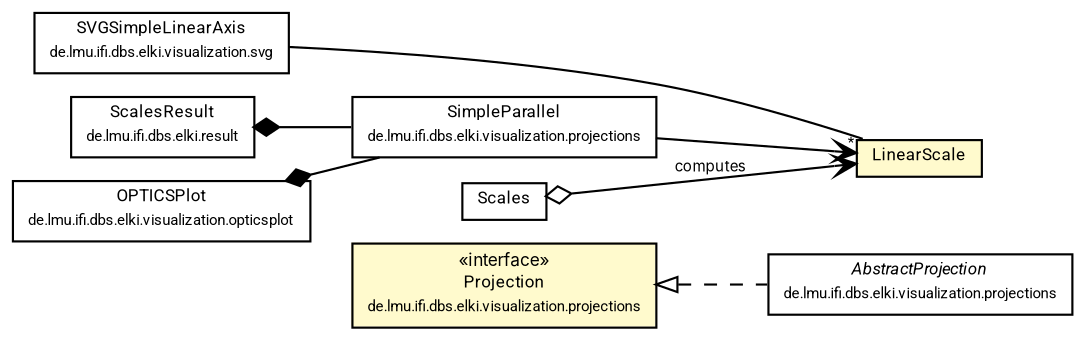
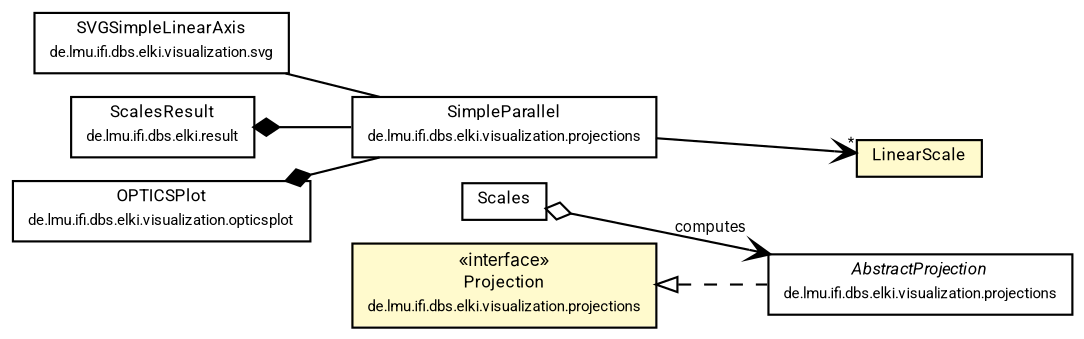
edge "SVGSimpleLinearAxis" -- "LinearScale": now "SVGSimpleLinearAxis" -- "SimpleParallel"
edge "LinearScale" -- "Scales": now "AbstractProjection" -- "Scales"
